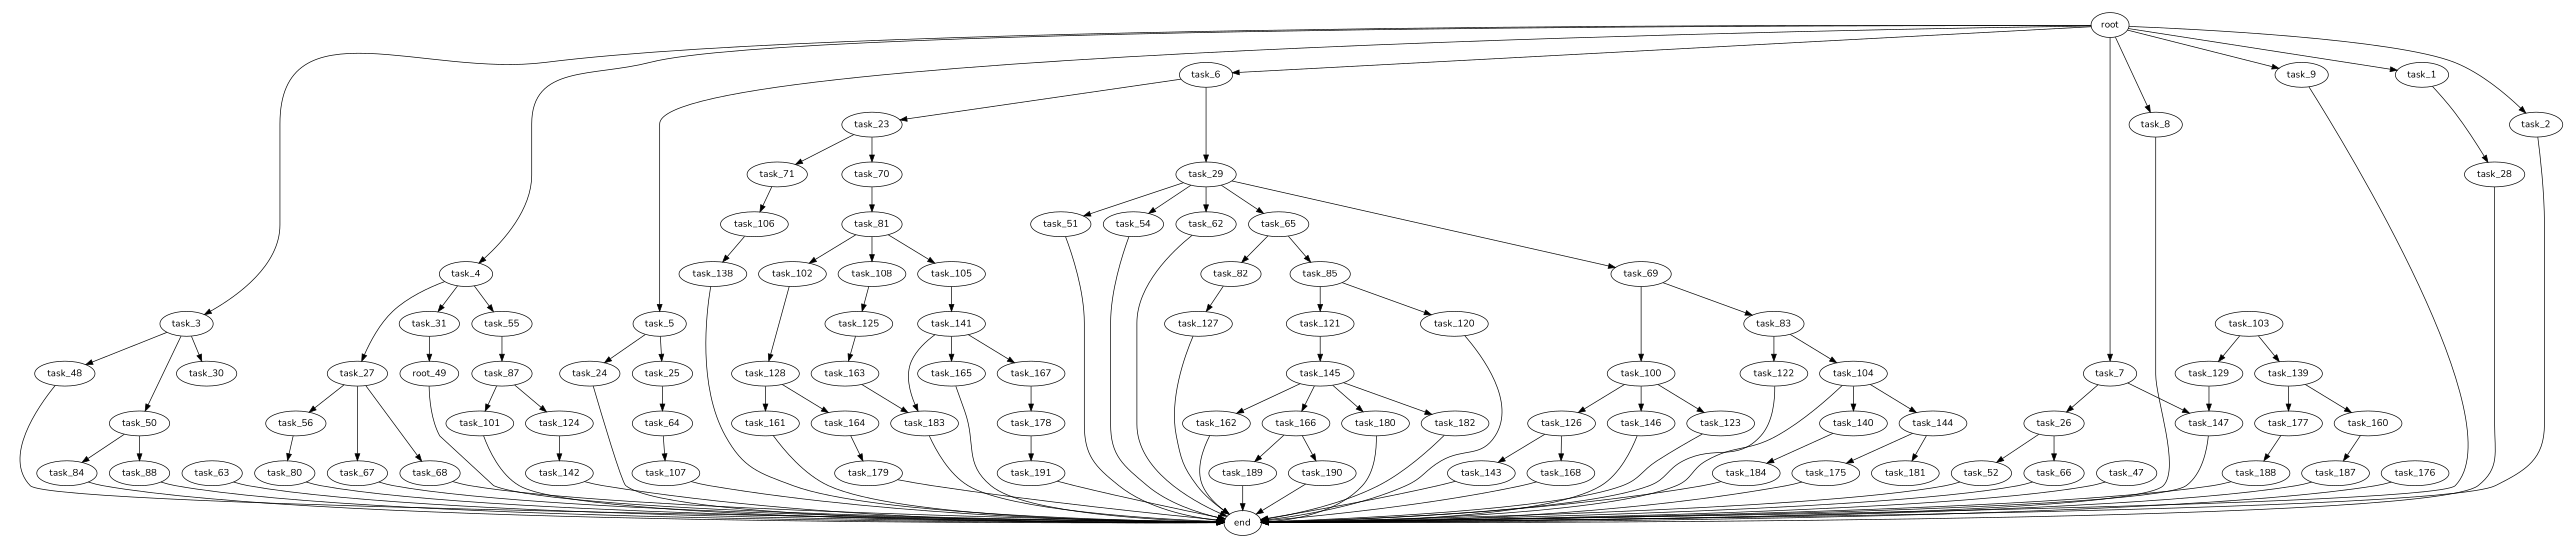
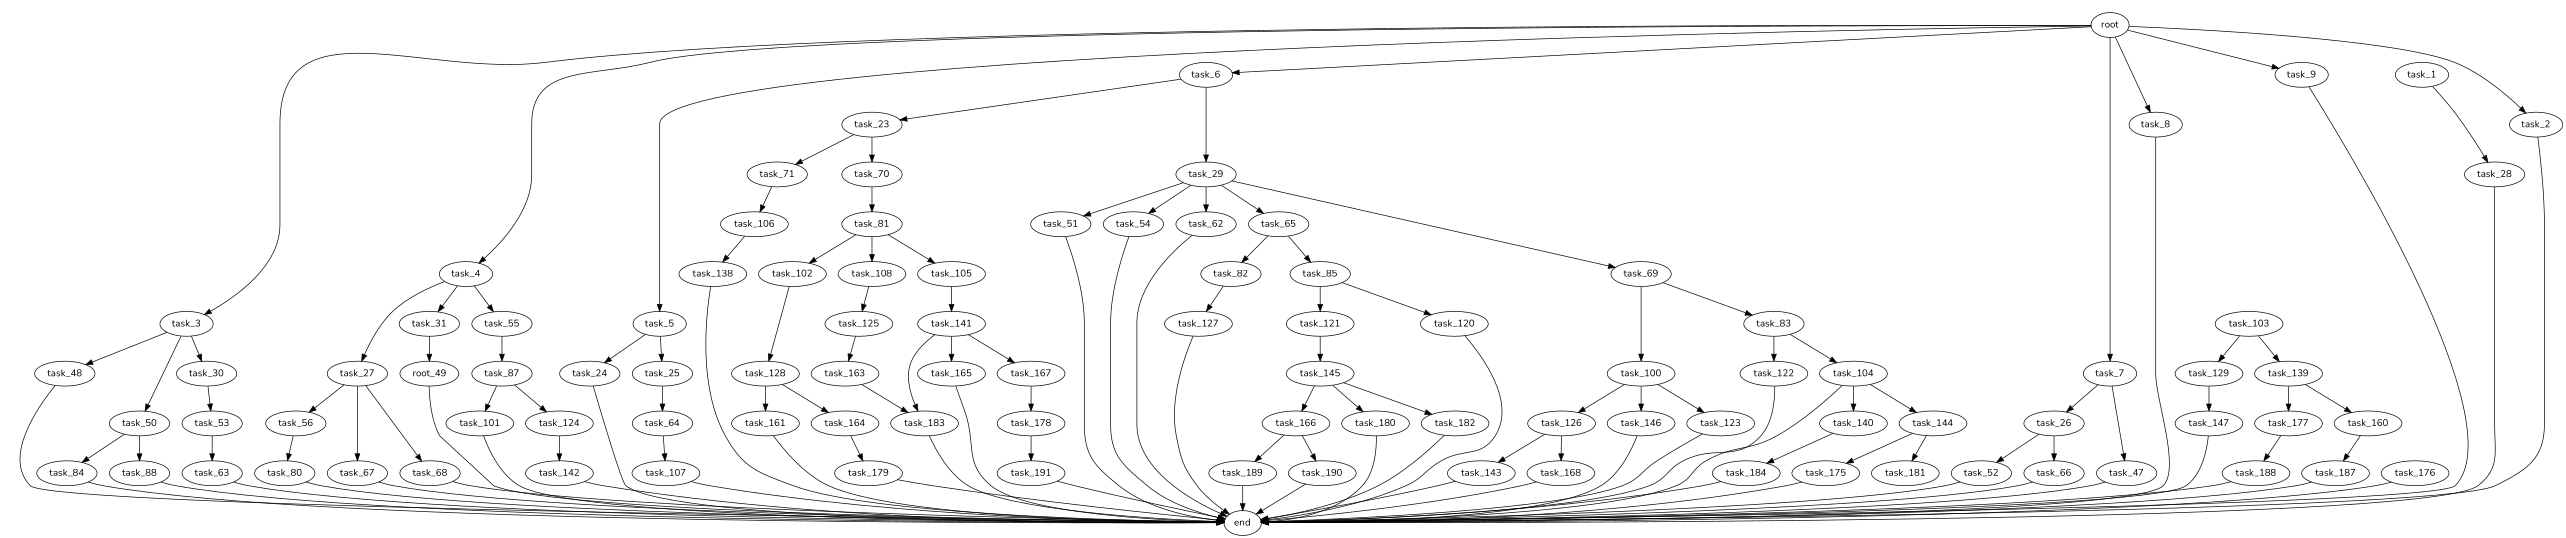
edge "root" -> "task_1": removed
edge "task_7" -> "task_147": now "task_7" -> "task_47"
node "task_53": added
node "task_162": removed
